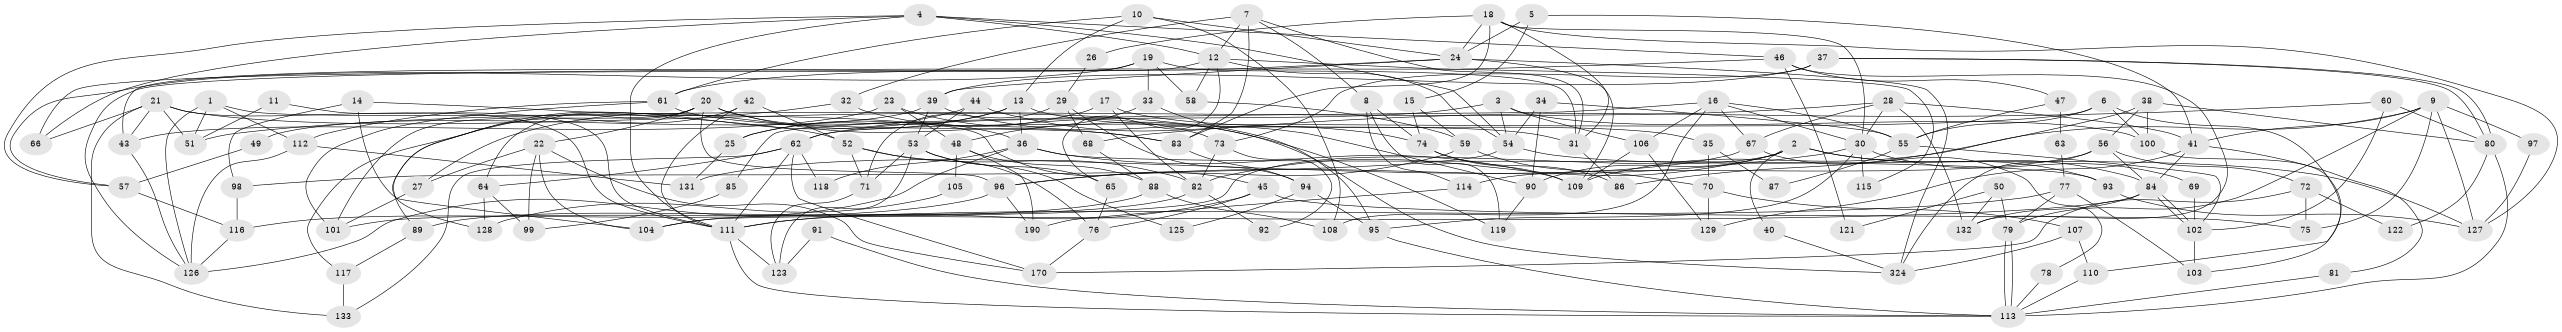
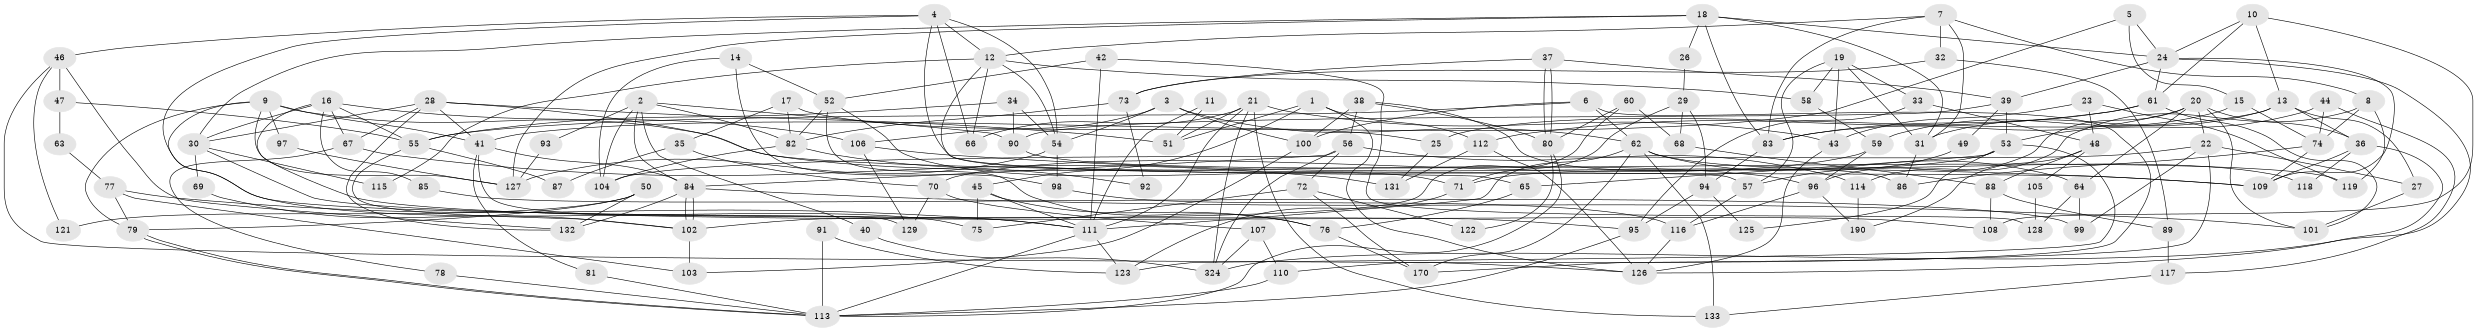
edge "36" -- "93": removed
edge "30" -- "96": now "28" -- "96"
